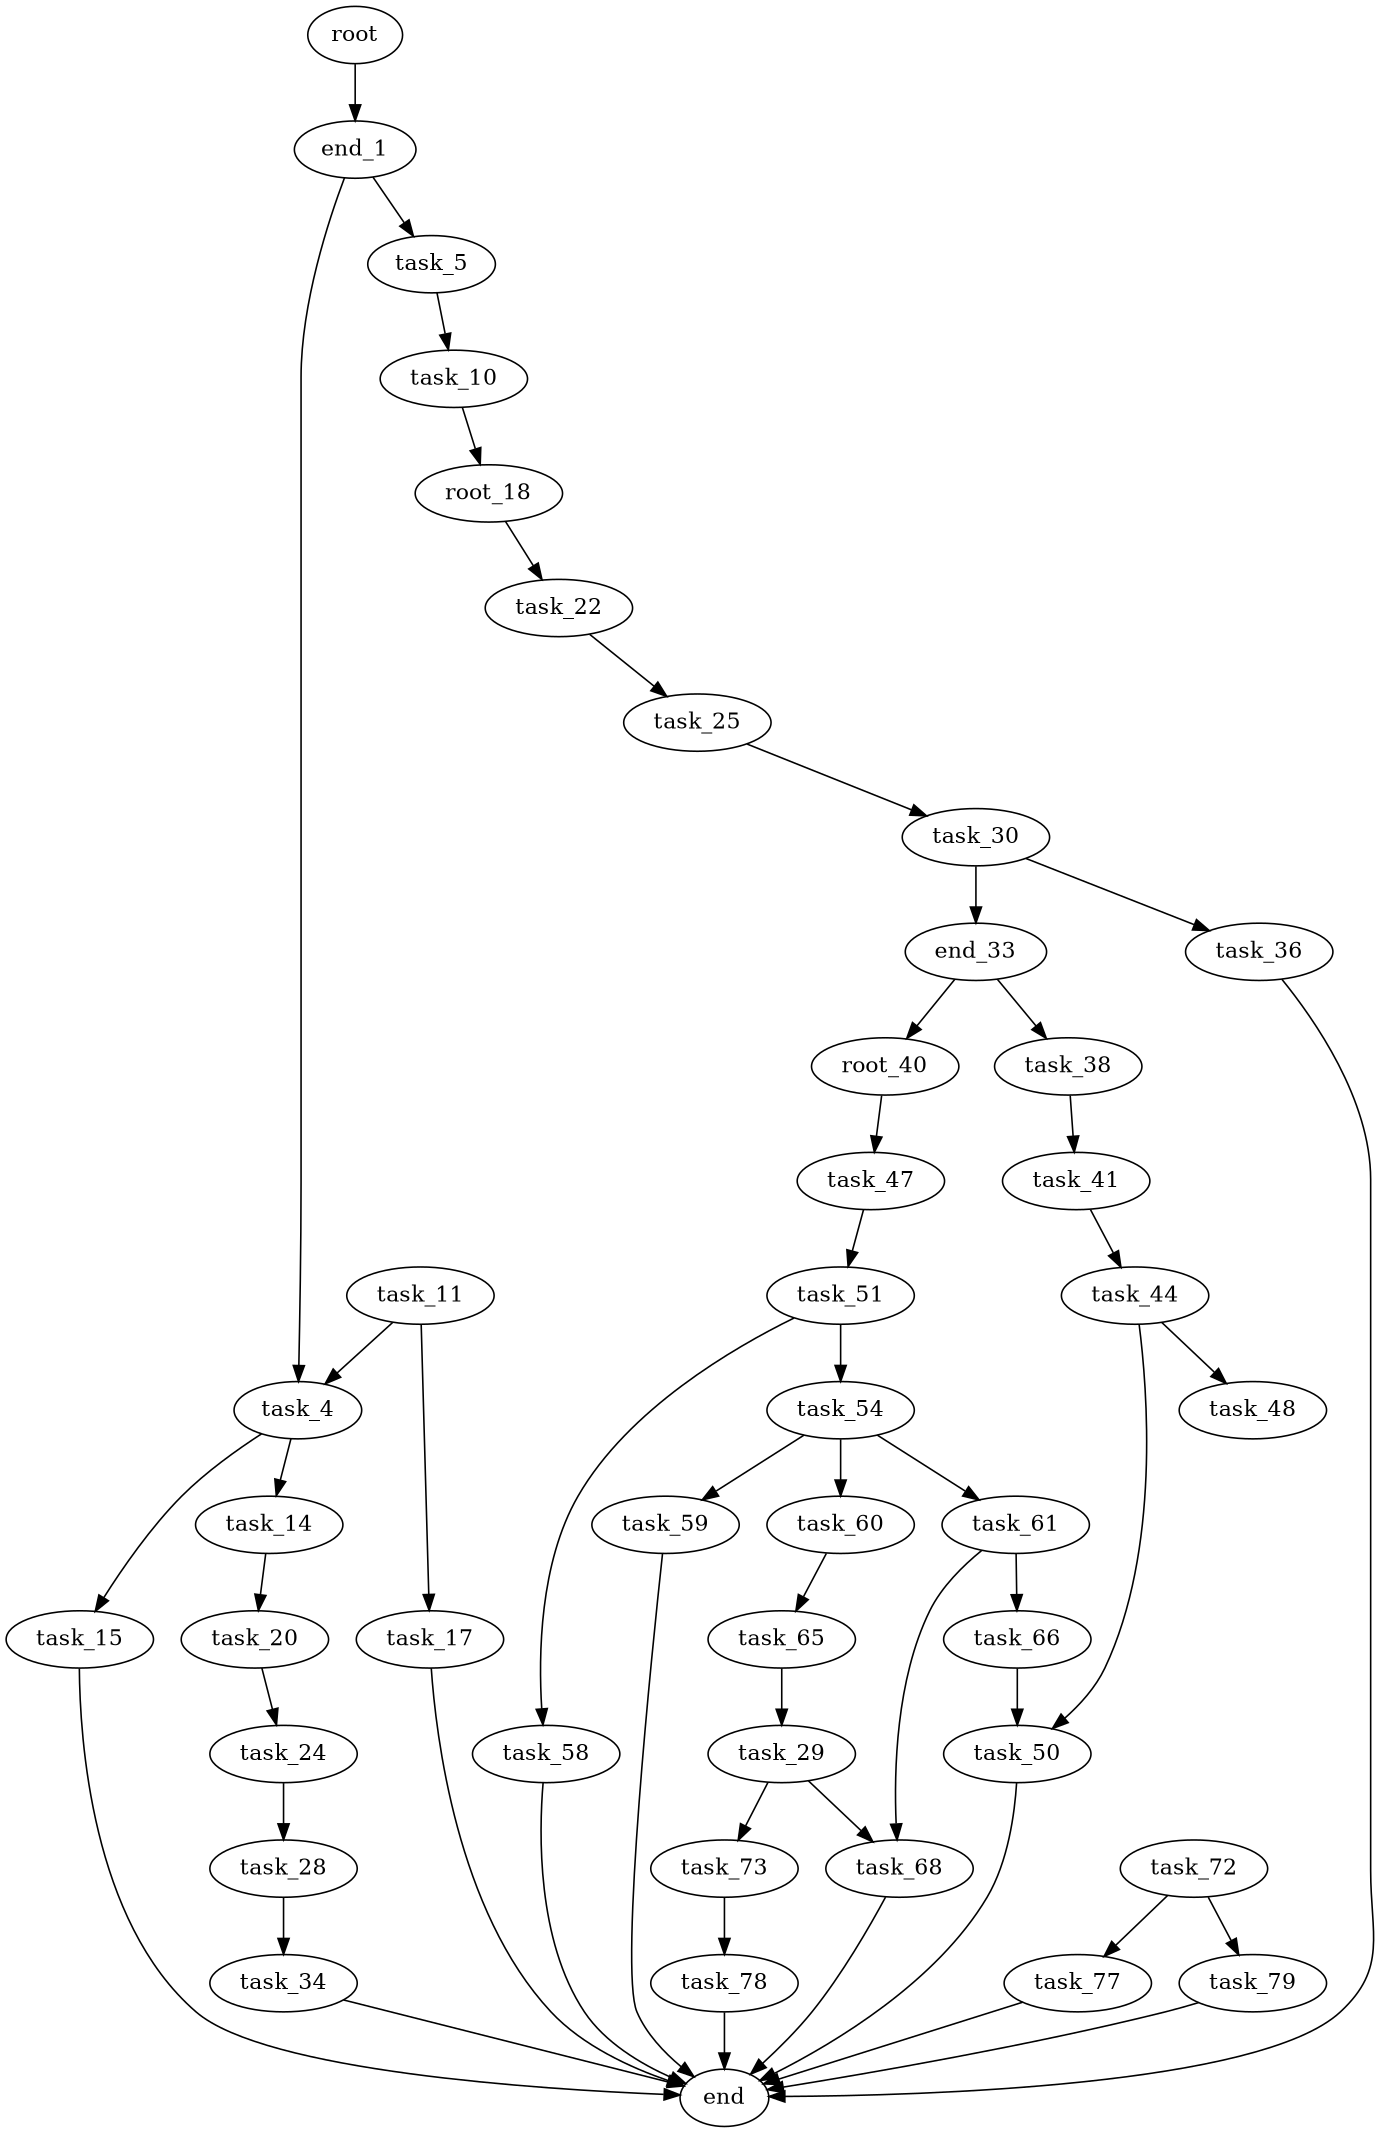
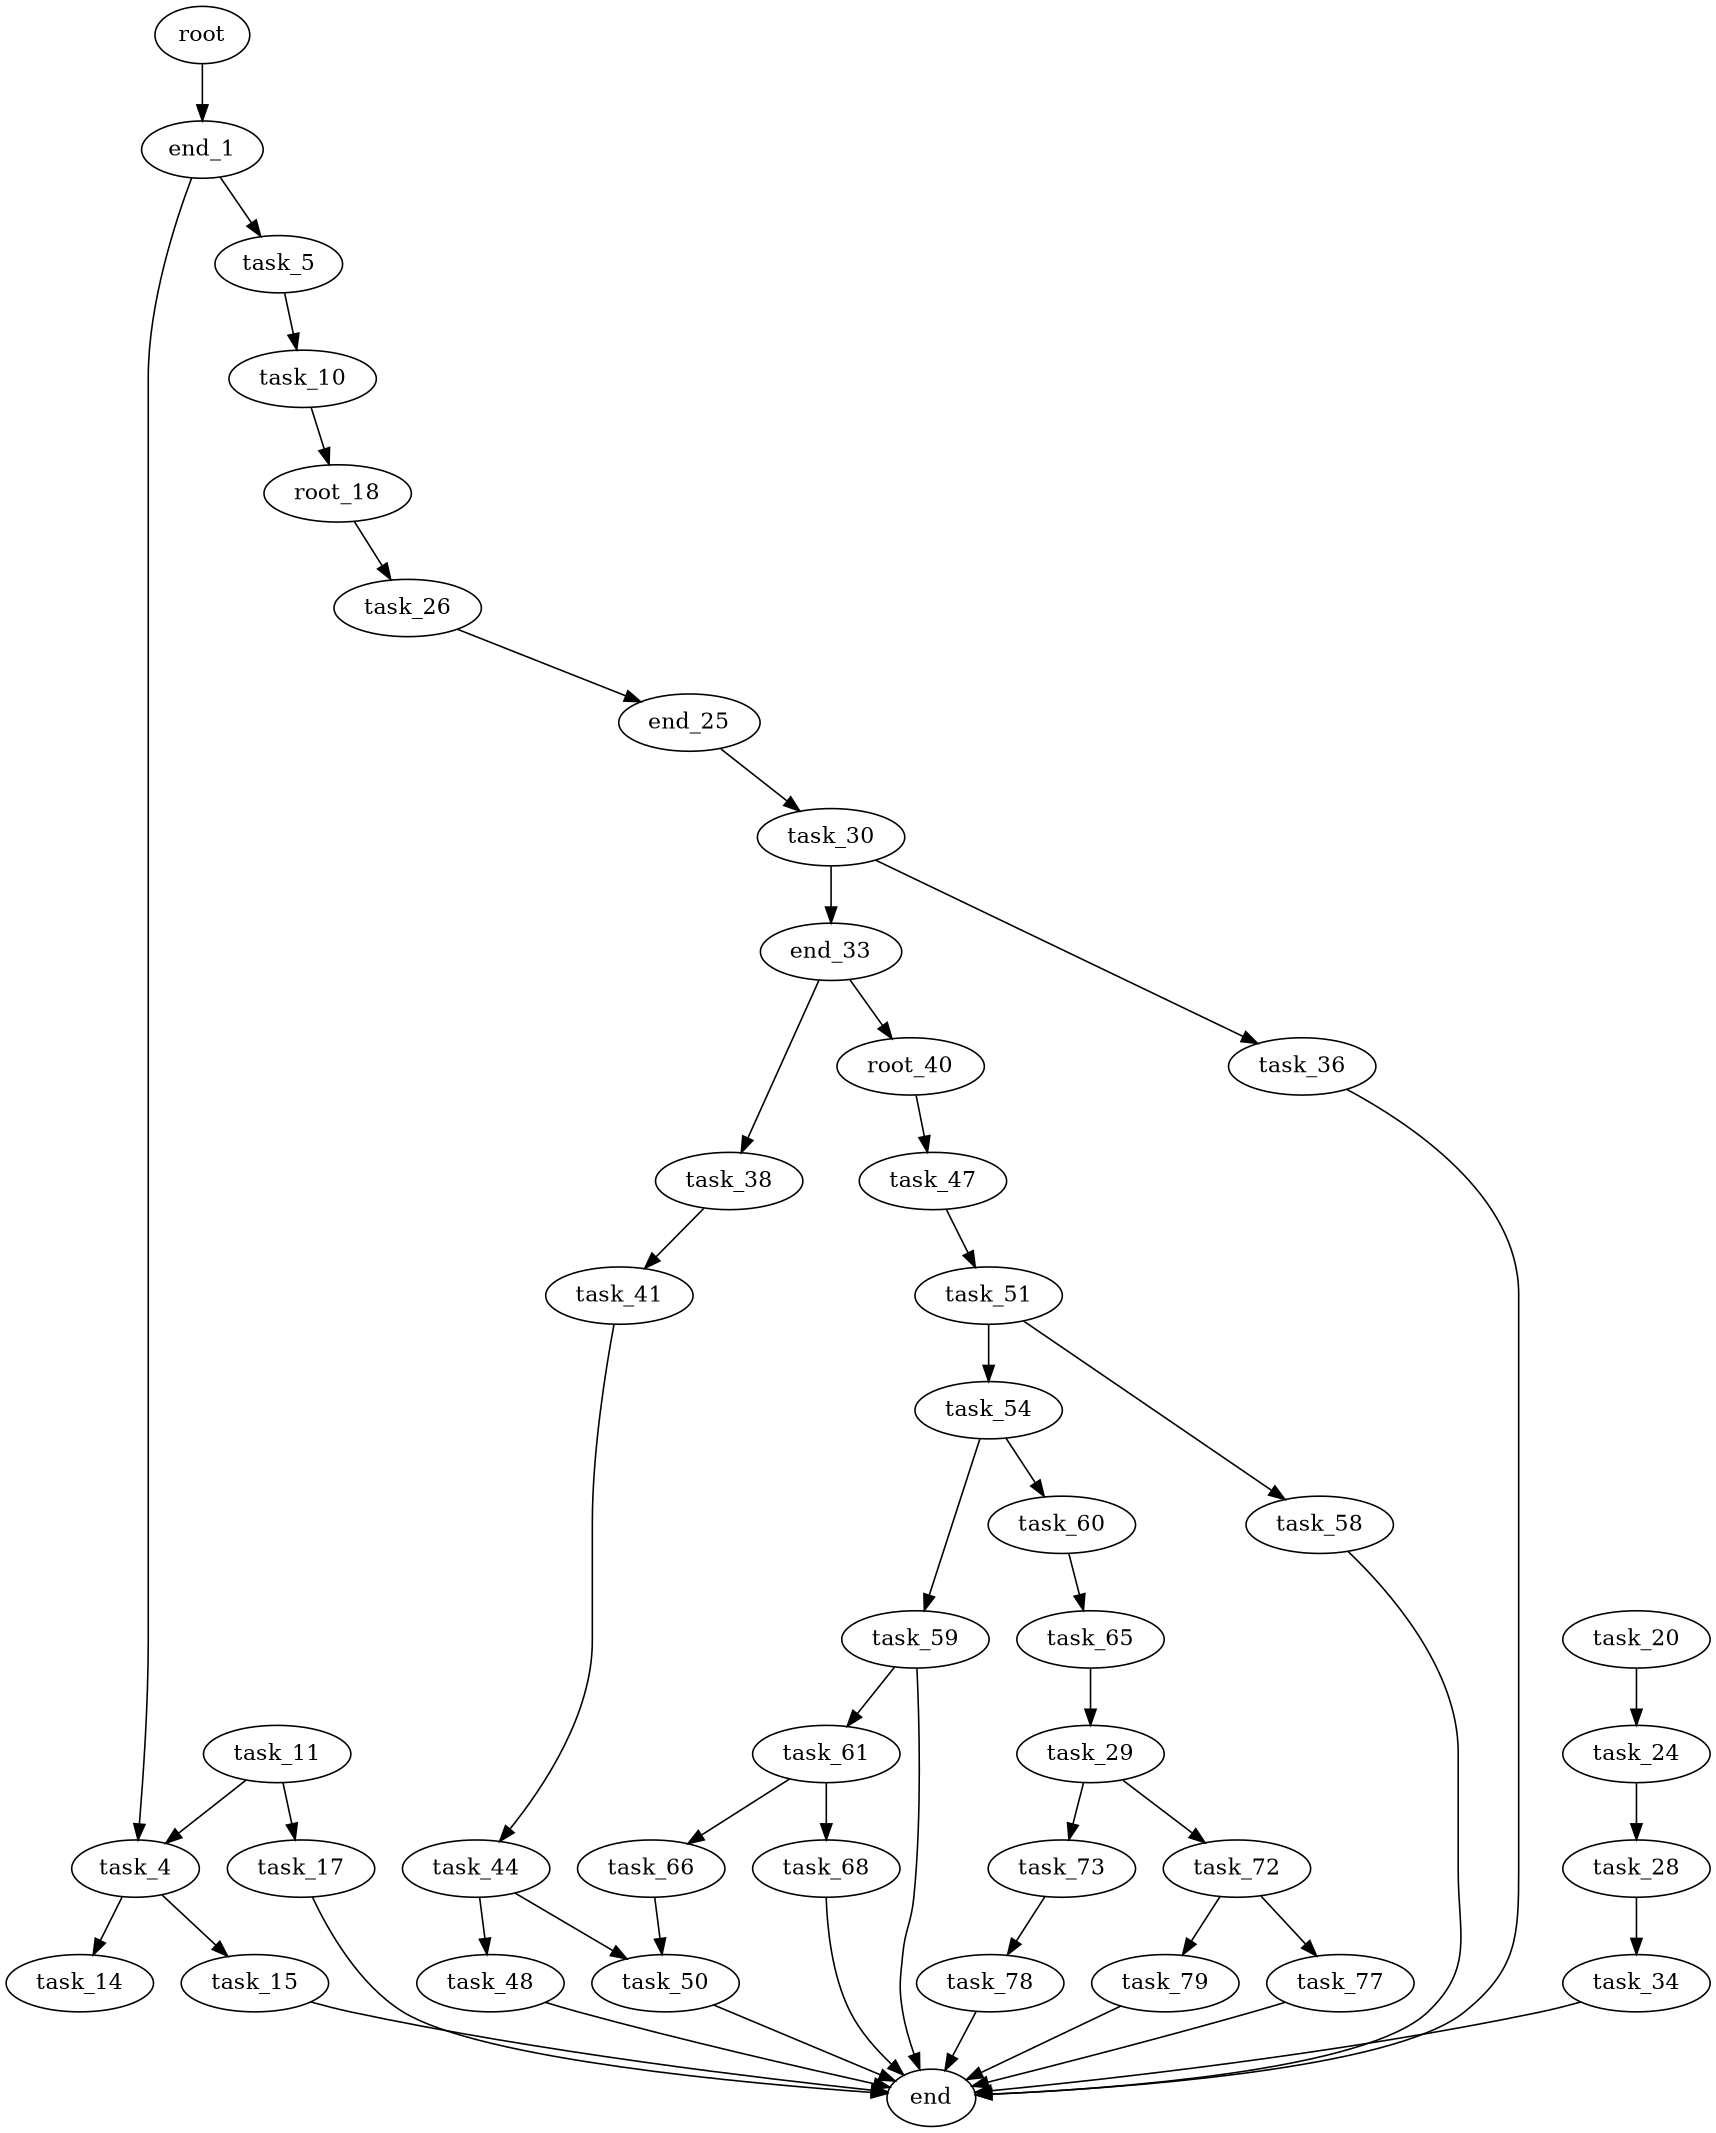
node "task_22": label "task_22" -> "task_26"
node "task_25": label "task_25" -> "end_25"
edge "task_54" -> "task_61": now "task_59" -> "task_61"
edge "task_14" -> "task_20": removed
edge "task_29" -> "task_68": now "task_29" -> "task_72"
edge "task_48" -> "end": added
